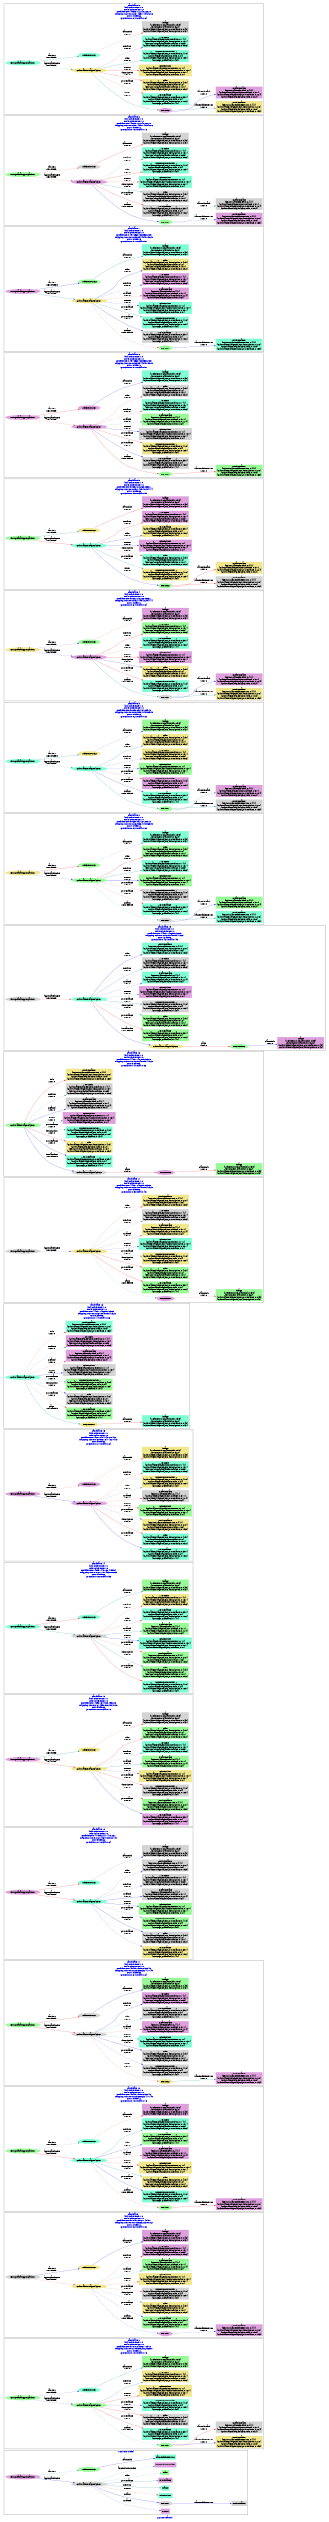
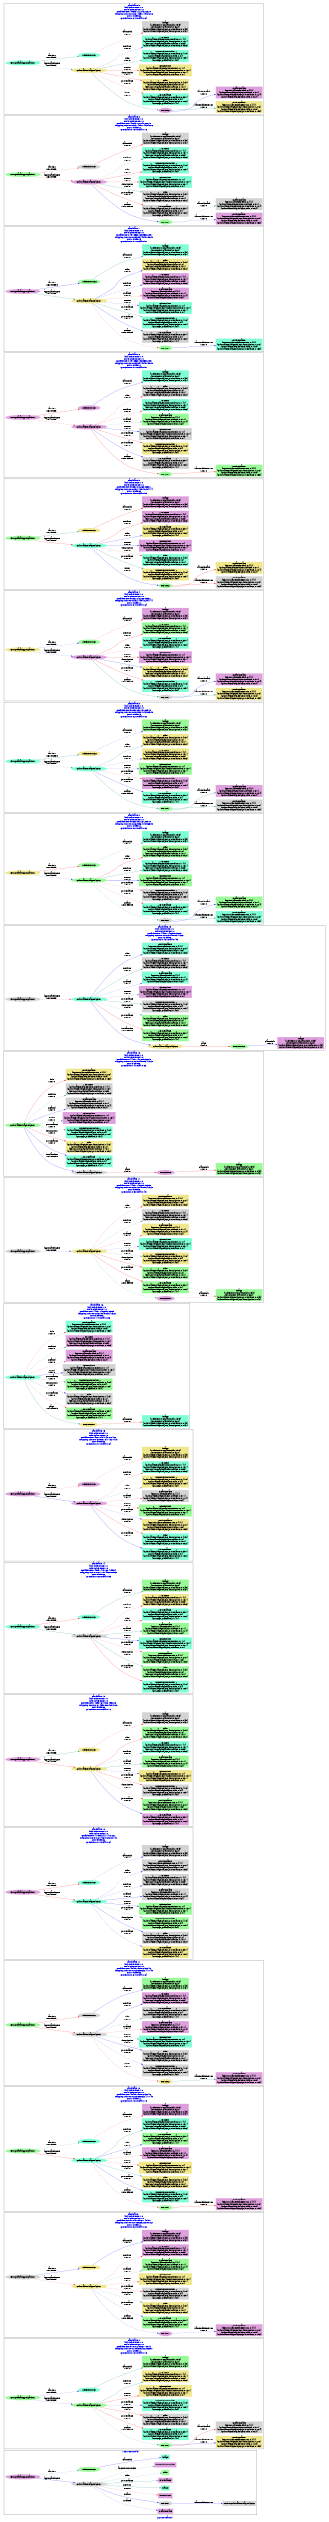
node "nameOfThePerson": label "nameOfThePerson" -> "image"
node "Dimensions": fillcolor aquamarine -> plum
node "Artist_Name": label "Artist_Name" -> "Artist_CulturalHeritageObject"
node "extent": label "extent" -> "creationDate"
